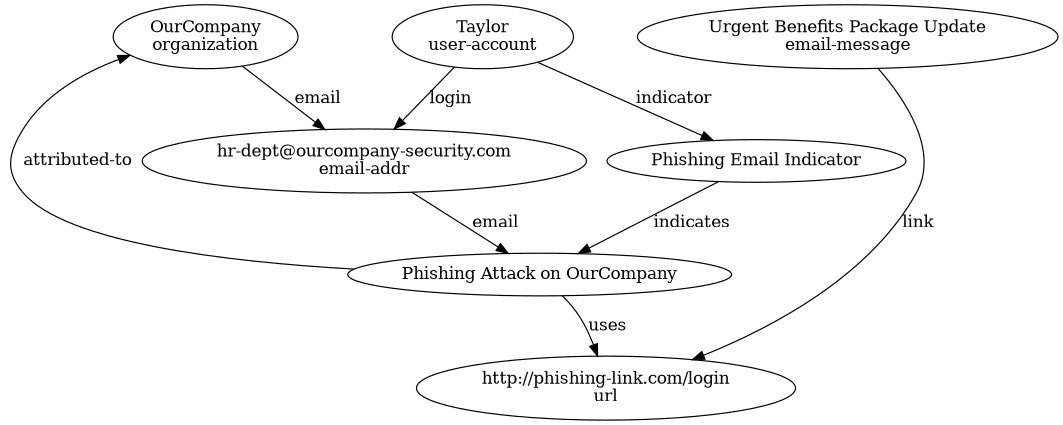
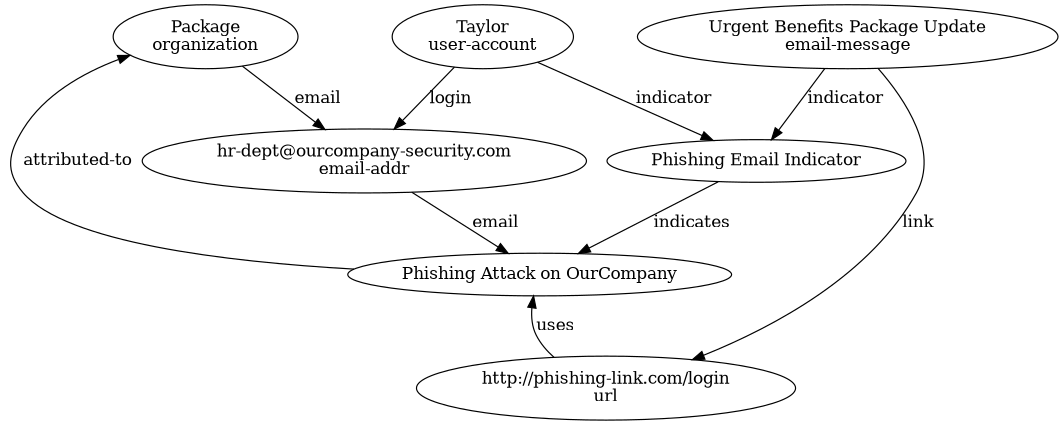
node "OurCompany organization": label "OurCompany organization" -> "Package organization"
edge "Urgent Benefits Package Update email-message" -> "Phishing Email Indicator": added, label "indicator"
edge "Phishing Attack on OurCompany" -> "http://phishing-link.com/login url": reversed
